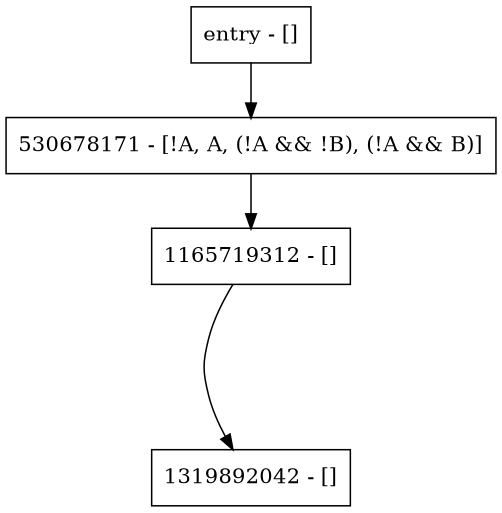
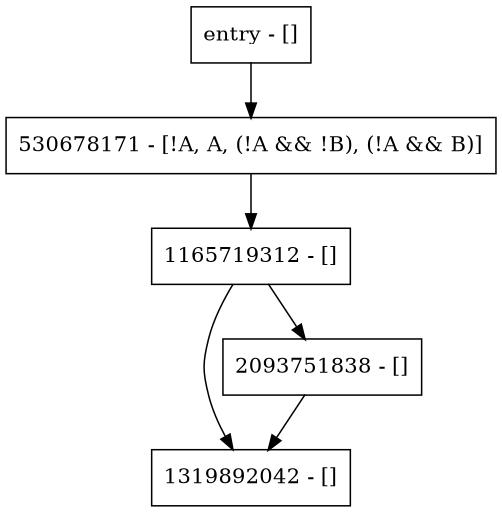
node "2093751838 - []": added
